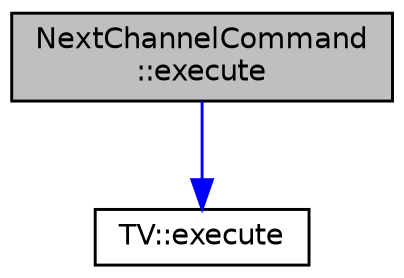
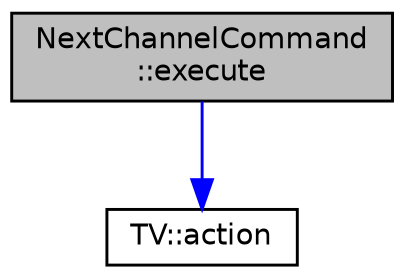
node "TV::execute": label "TV::execute" -> "TV::action"
